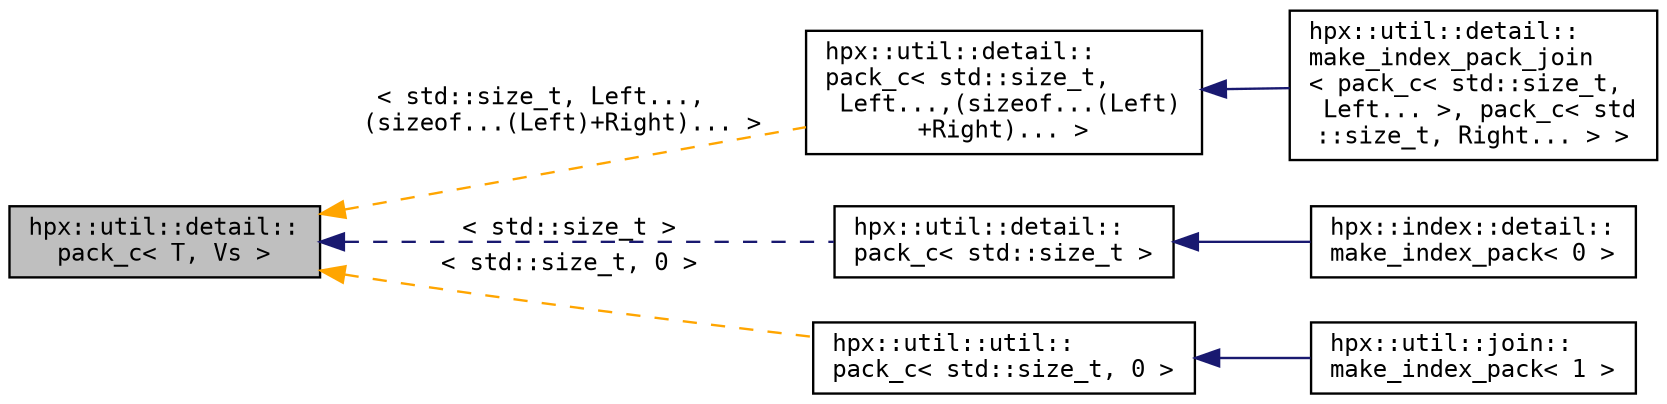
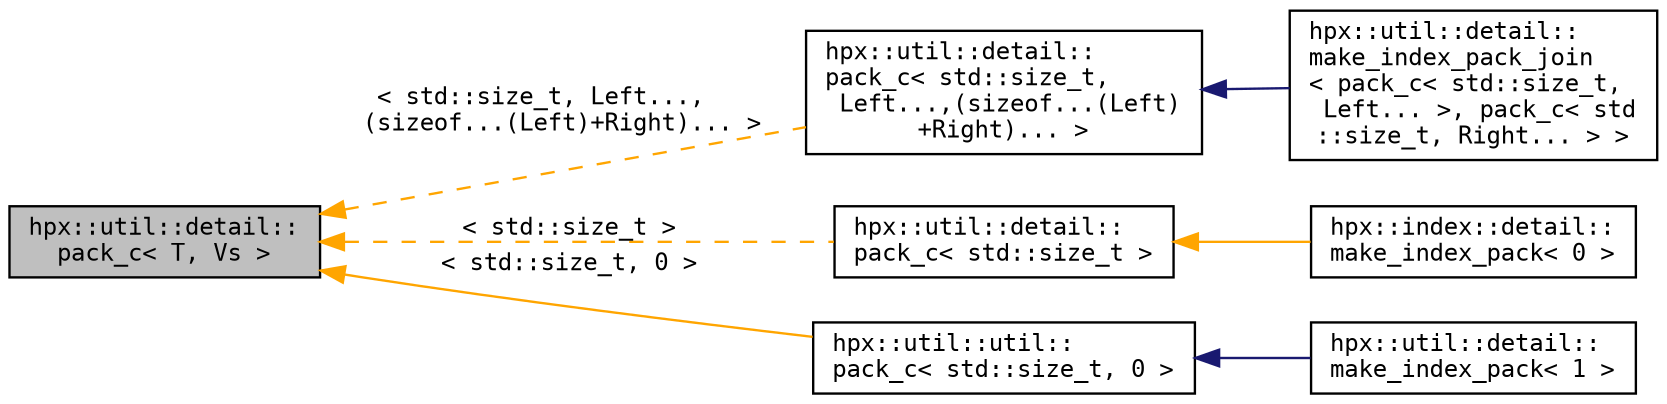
edge "hpx::util::detail:: pack_c< std::size_t >" -> "hpx::util::detail:: pack_c< T, Vs >": color midnightblue -> orange
edge "hpx::index::detail:: make_index_pack< 0 >" -> "hpx::util::detail:: pack_c< std::size_t >": color midnightblue -> orange
edge "hpx::util::util:: pack_c< std::size_t, 0 >" -> "hpx::util::detail:: pack_c< T, Vs >": style dashed -> solid
node "hpx::util::join:: make_index_pack< 1 >": label "hpx::util::join:: make_index_pack< 1 >" -> "hpx::util::detail:: make_index_pack< 1 >"
